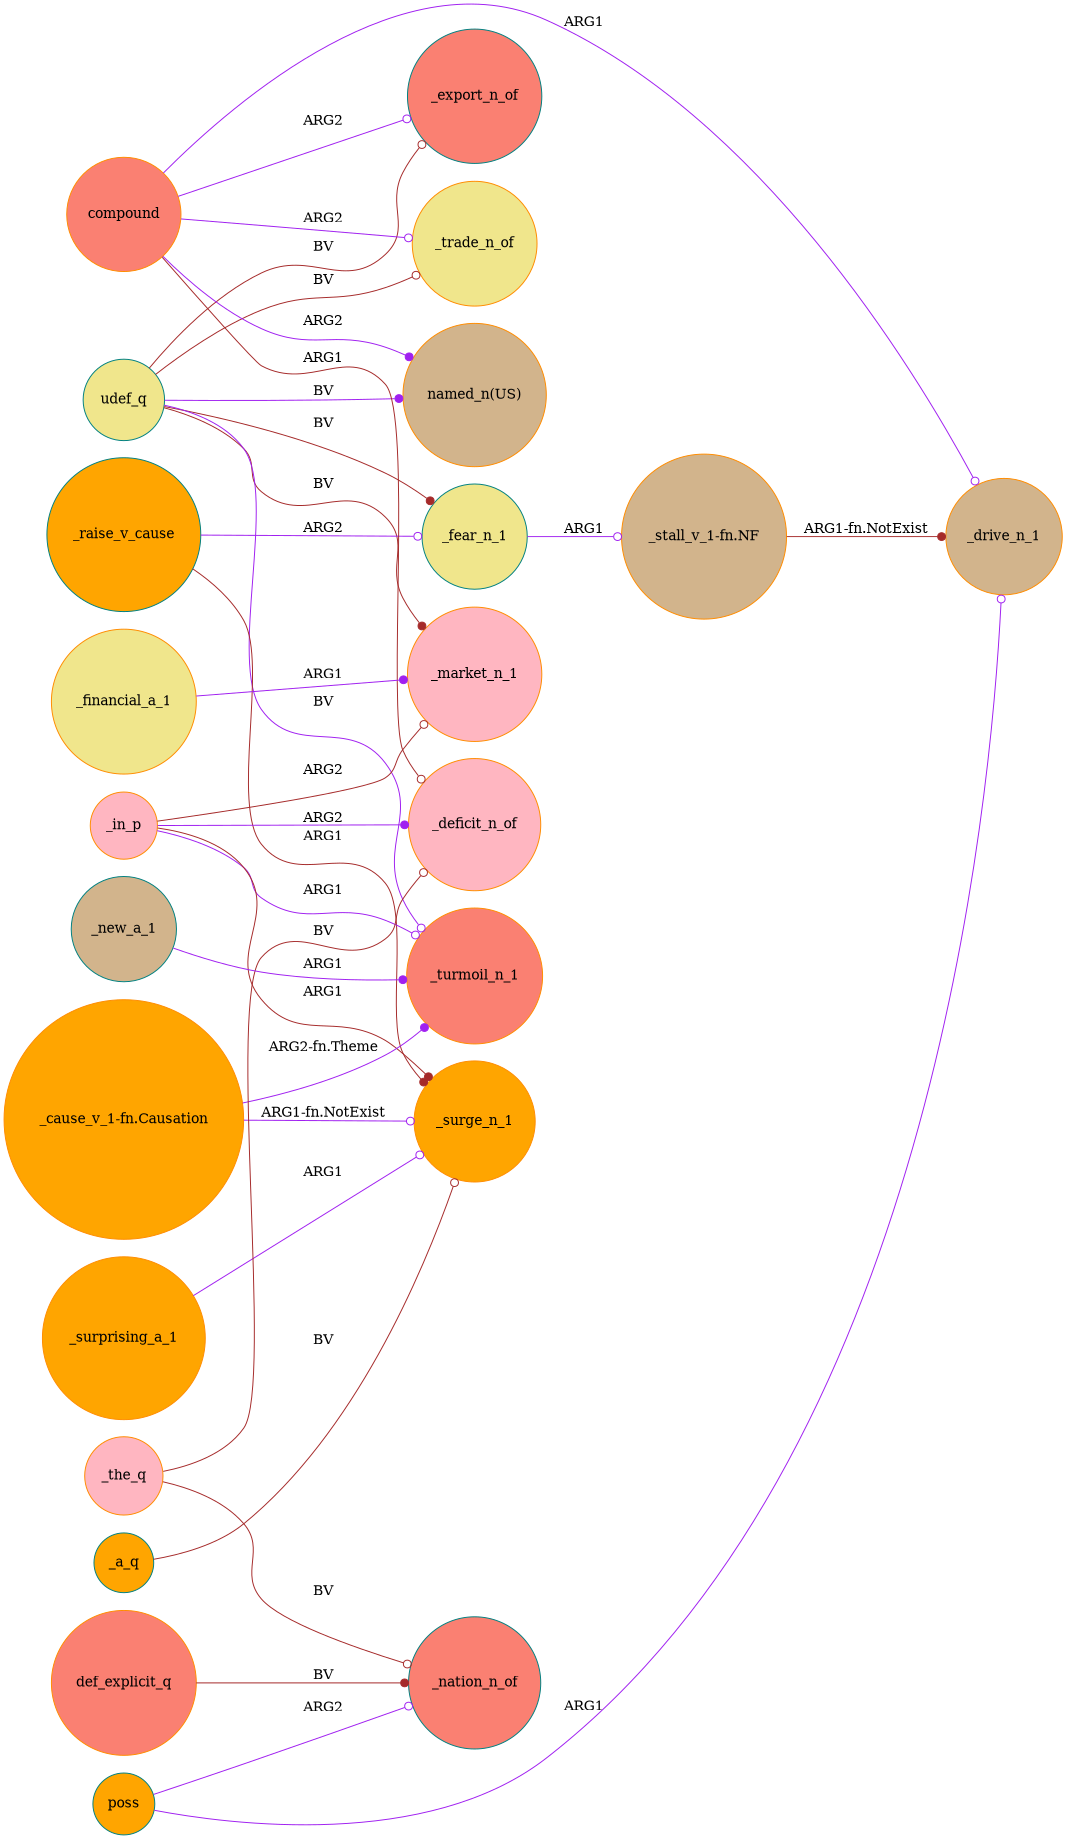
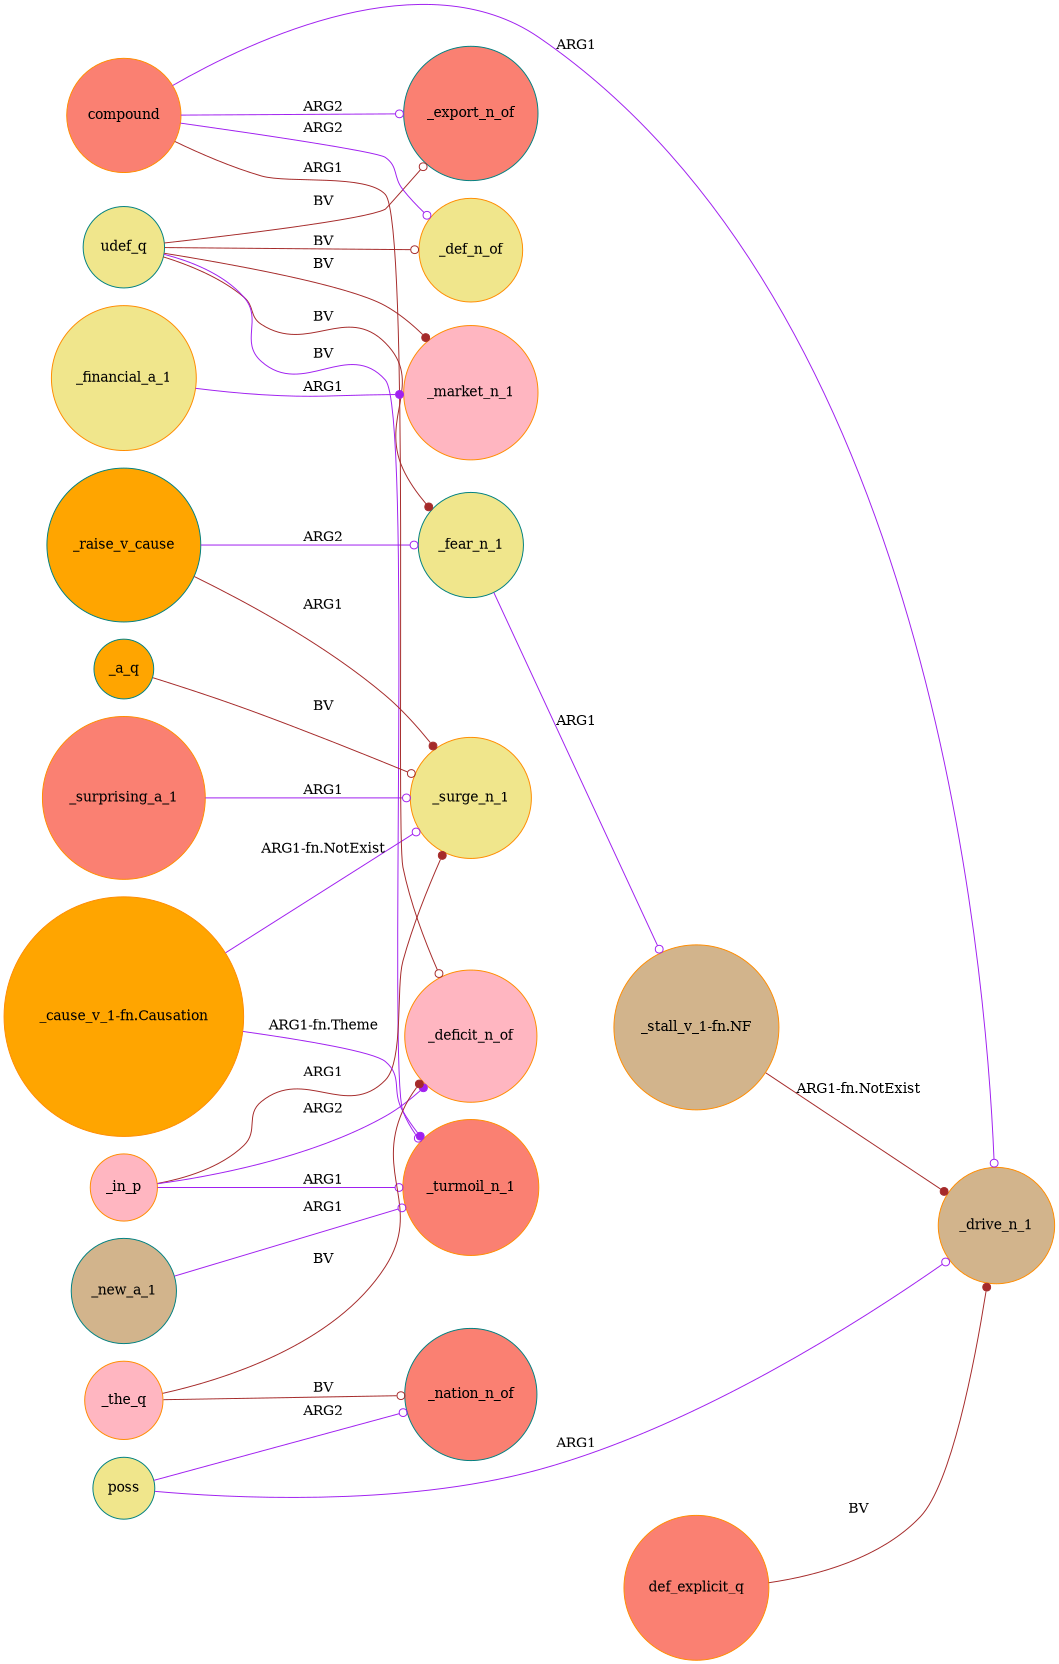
node "_trade_n_of": label "_trade_n_of" -> "_def_n_of"
node "named_n(US)": removed
edge "_in_p" -> "_market_n_1": removed, label "ARG2"
edge "_new_a_1" -> "_turmoil_n_1": arrowhead dot -> odot
edge "_cause_v_1-fn.Causation" -> "_turmoil_n_1": label "ARG2-fn.Theme" -> "ARG1-fn.Theme"
node "_surge_n_1": fillcolor orange -> khaki
edge "_the_q" -> "_deficit_n_of": arrowhead odot -> dot
node "_surprising_a_1": fillcolor orange -> salmon
edge "def_explicit_q" -> "_nation_n_of": now "def_explicit_q" -> "_drive_n_1"
node "poss": fillcolor orange -> khaki
